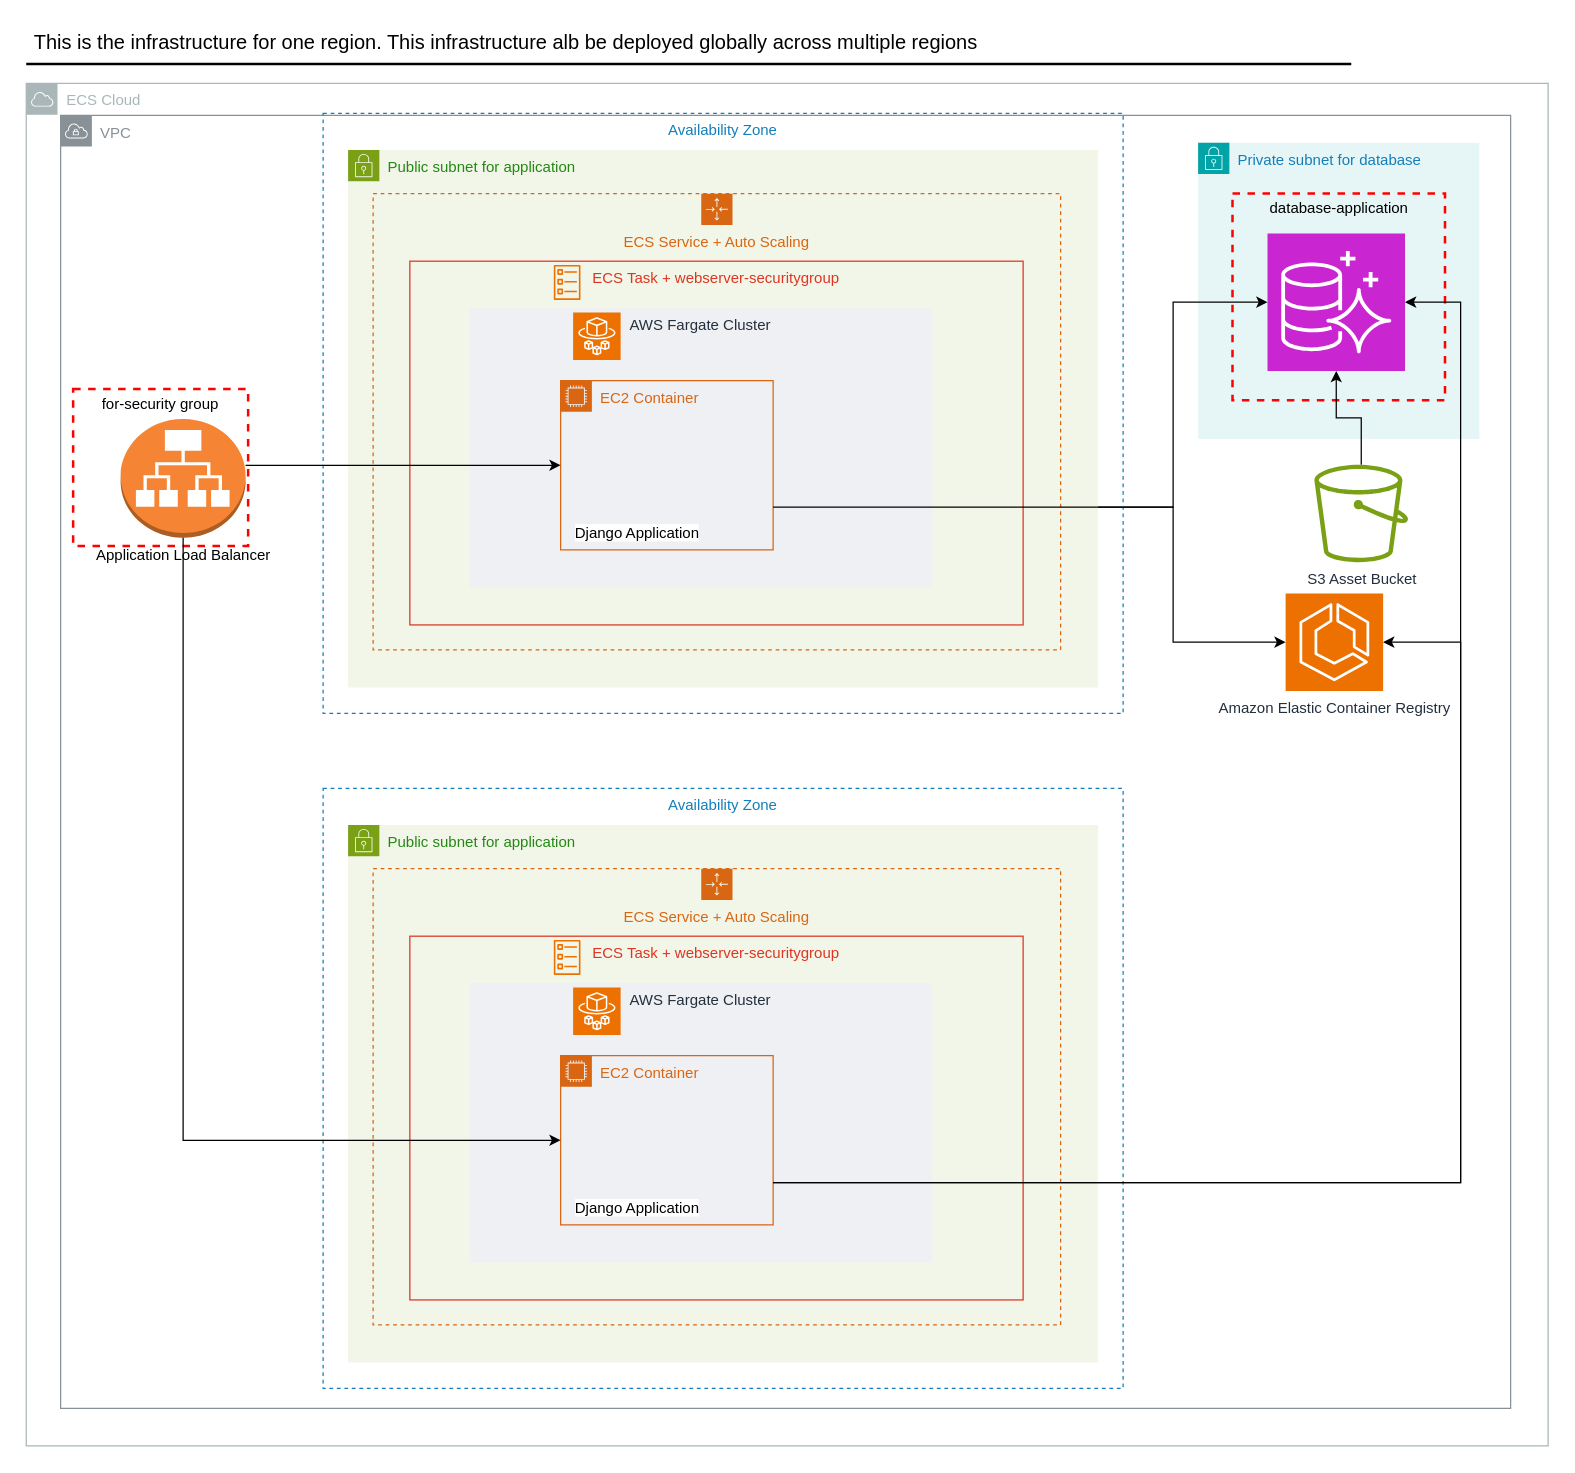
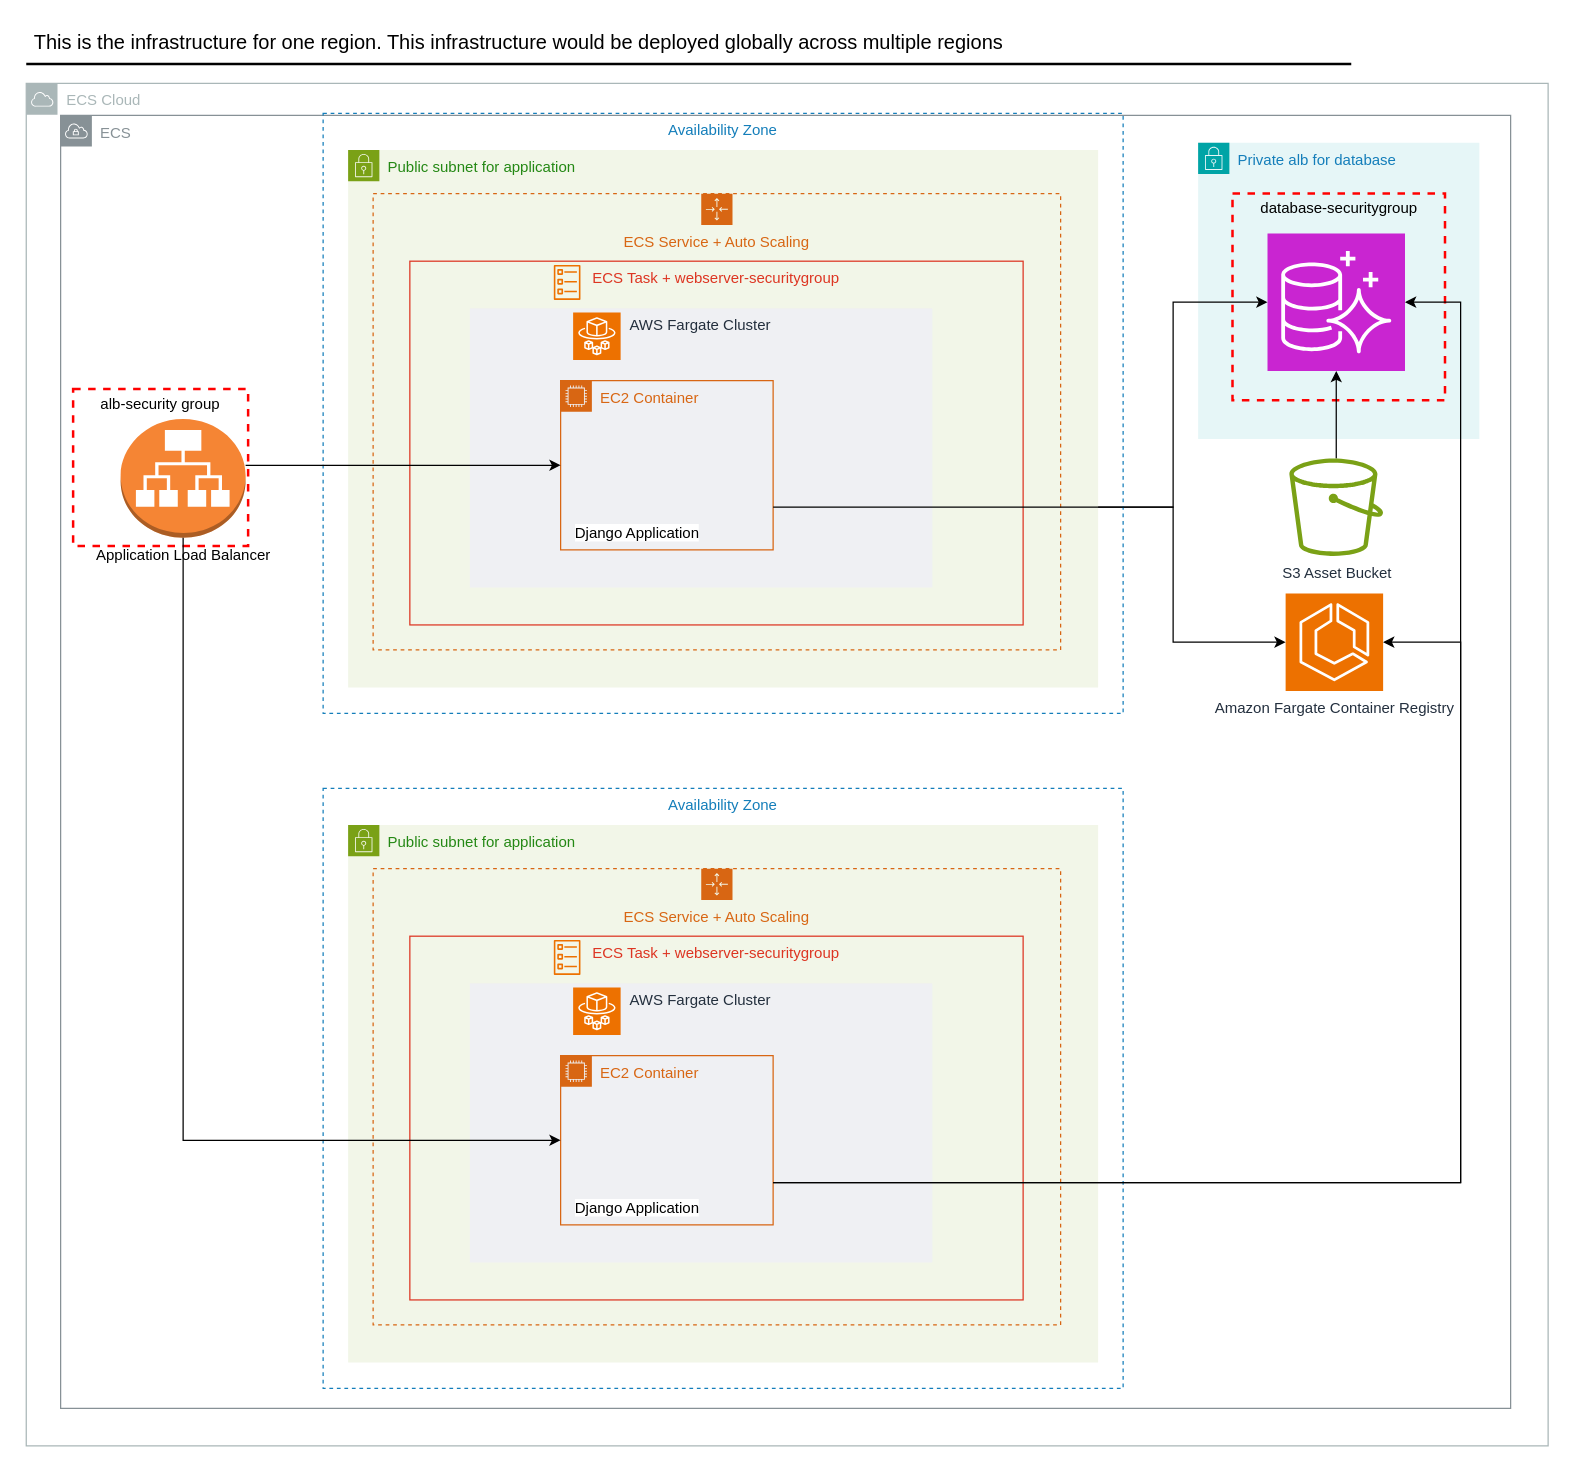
node "This is the infrastructure for one region. This infrastructure alb be deployed globally across multiple regions": label "This is the infrastructure for one region. This infrastructure alb be deployed globally across multiple regions" -> "This is the infrastructure for one region. This infrastructure would be deployed globally across multiple regions"
node "VPC": label "VPC" -> "ECS"
node "Private subnet for database": label "Private subnet for database" -> "Private alb for database"
node "database-application": label "database-application" -> "database-securitygroup"
node "for-security group": label "for-security group" -> "alb-security group"
node "S3 Asset Bucket": moved (1361, 513) -> (1336, 507)
node "Amazon Elastic Container Registry": label "Amazon Elastic Container Registry" -> "Amazon Fargate Container Registry"
